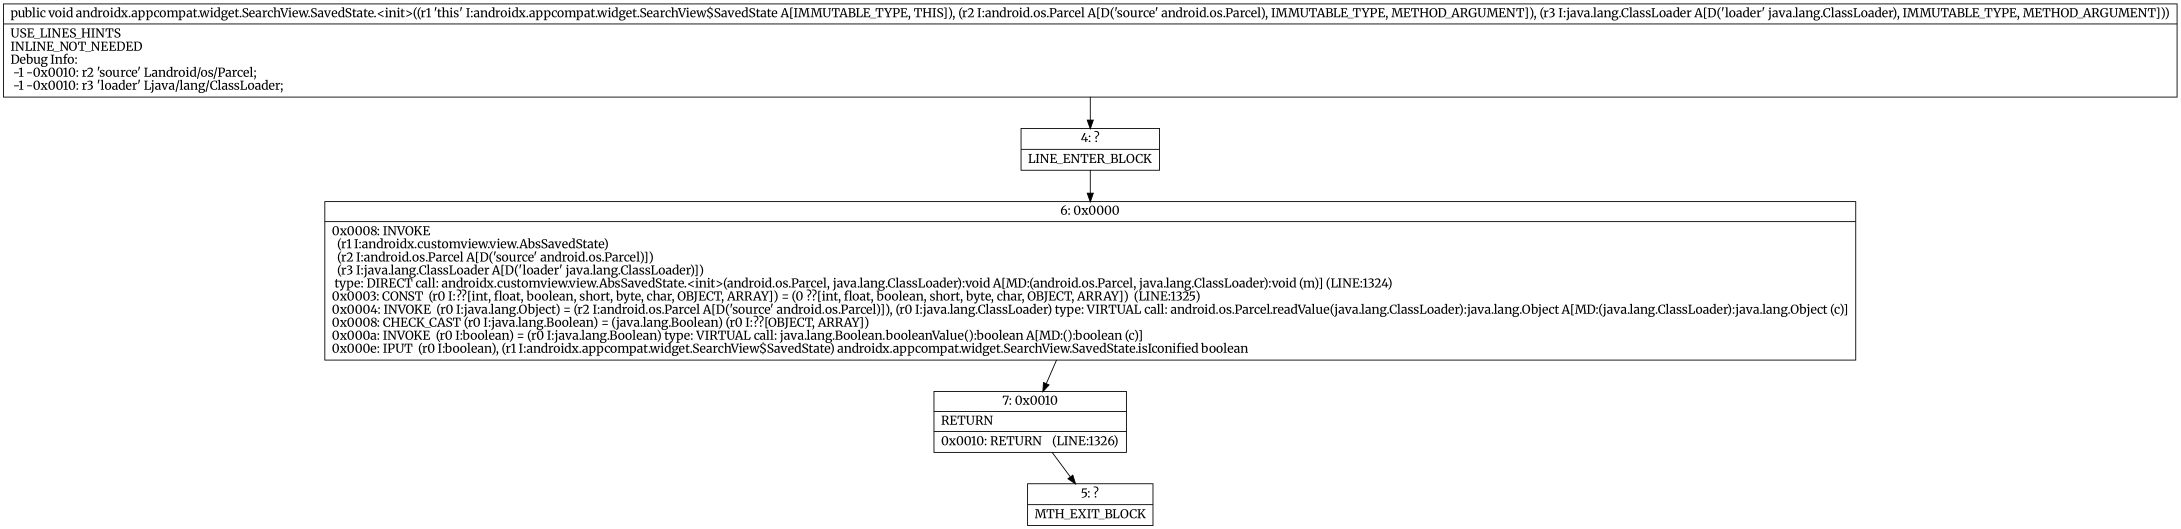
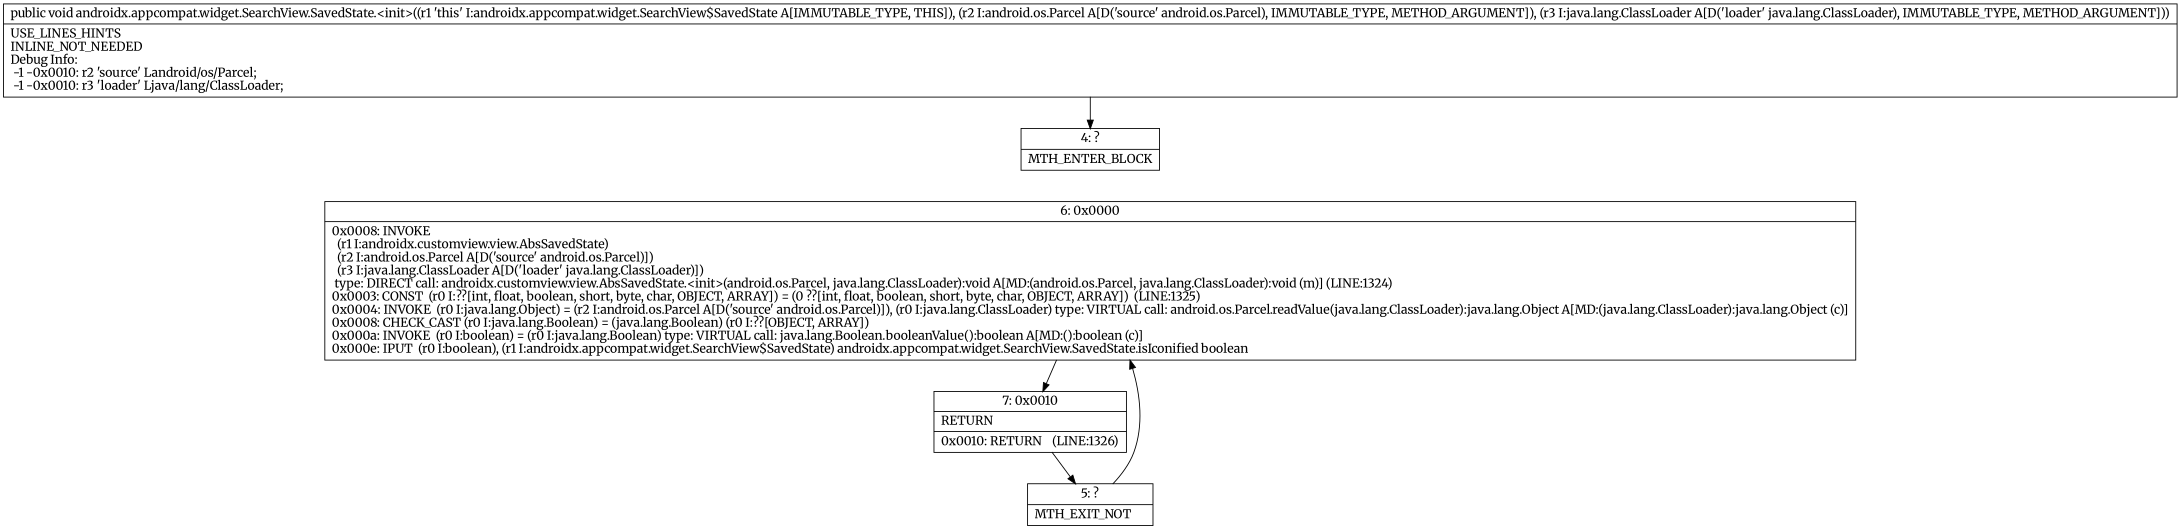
node "4: ?": text "LINE_ENTER_BLOCK" -> "MTH_ENTER_BLOCK"
edge "4: ?" -> "6: 0x0000": now "5: ?" -> "6: 0x0000"
node "5: ?": text "MTH_EXIT_BLOCK" -> "MTH_EXIT_NOT"
